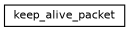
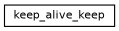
node "keep_alive_packet": label "keep_alive_packet" -> "keep_alive_keep"
